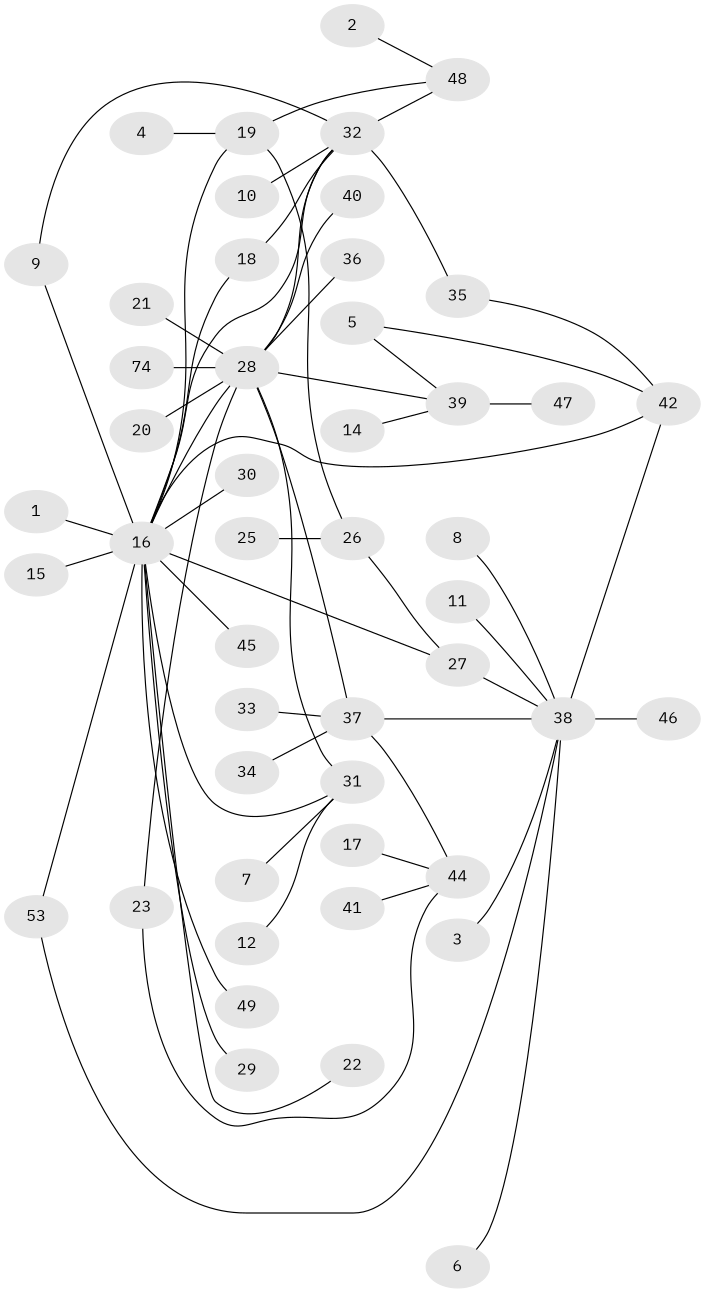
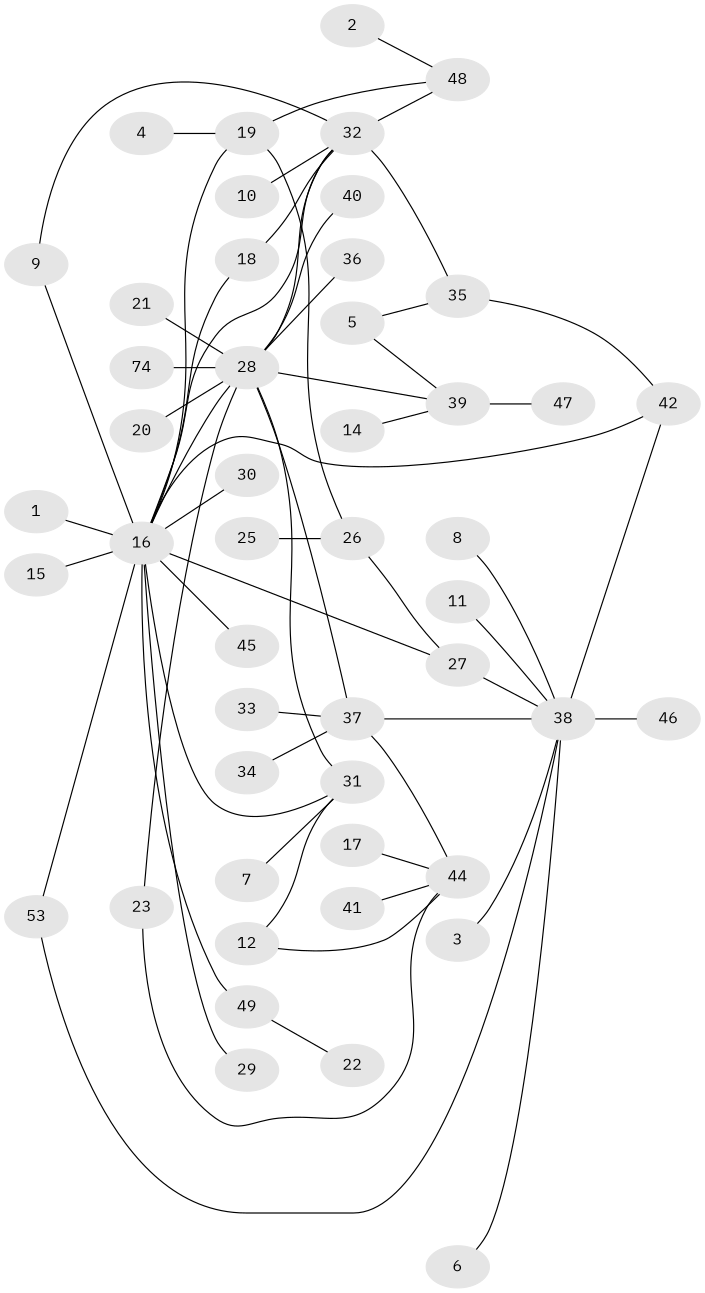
edge "5" -- "42": now "5" -- "35"
edge "44" -- "12": added
edge "16" -- "22": now "49" -- "22"
